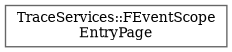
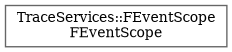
node "TraceServices::FEventScope EntryPage": label "TraceServices::FEventScope EntryPage" -> "TraceServices::FEventScope FEventScope"
